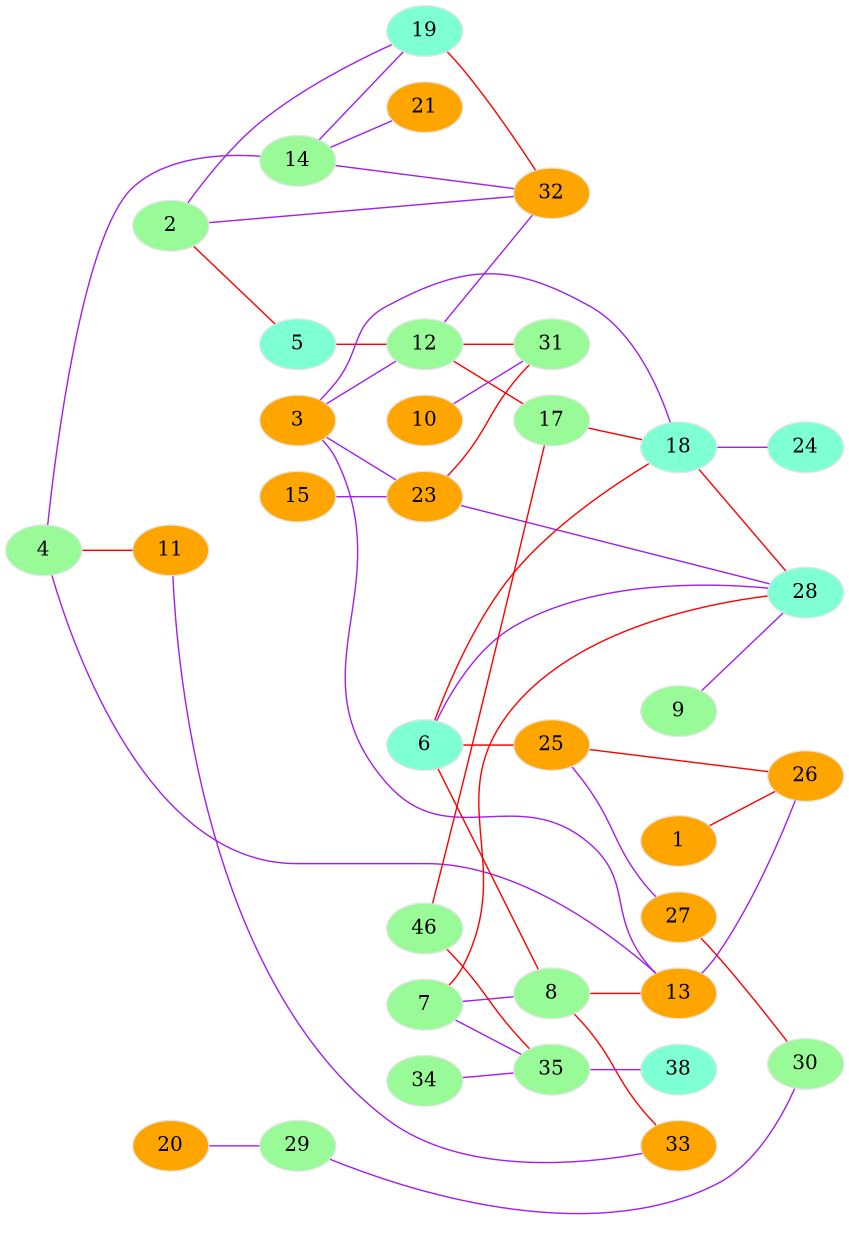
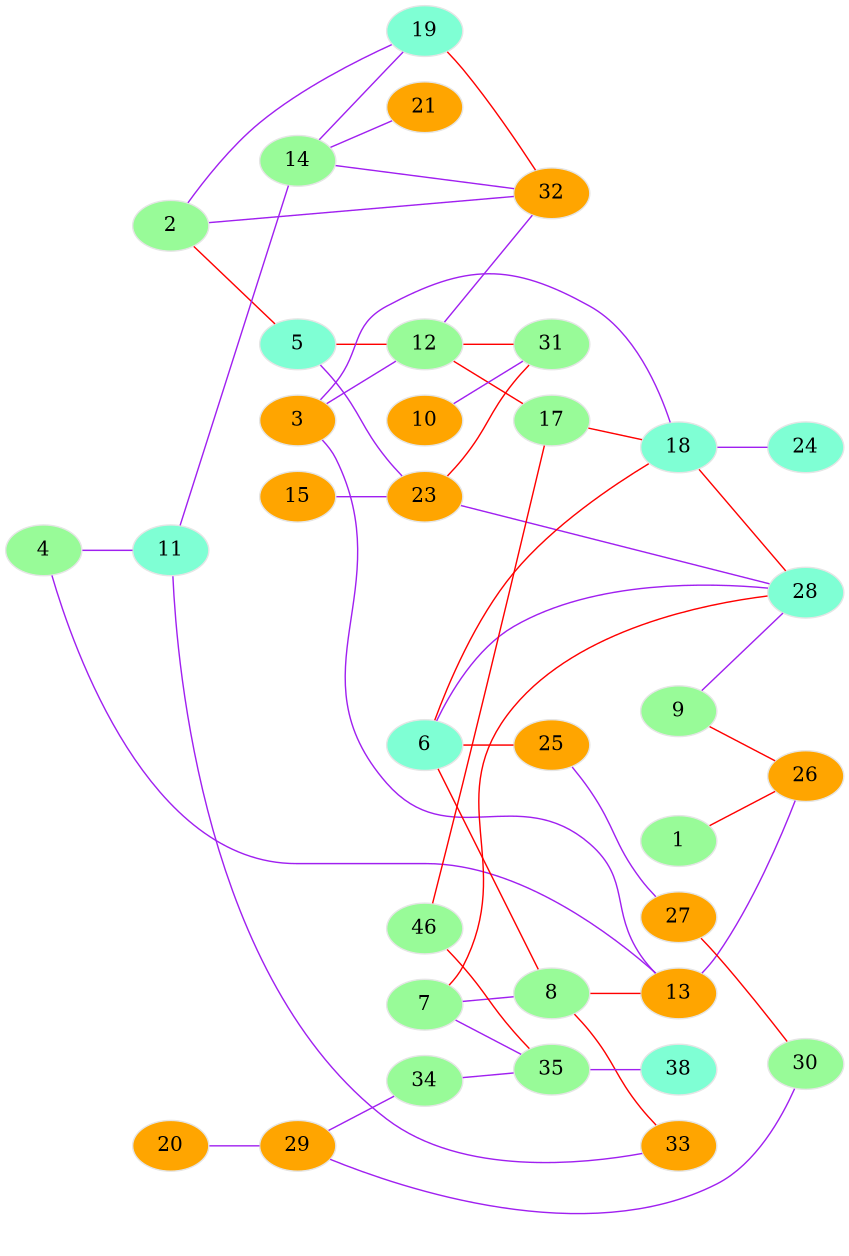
edge "14" -- "4": now "14" -- "11"
edge "3" -- "23": now "5" -- "23"
edge "4" -- "11": color red -> purple
node "11": fillcolor orange -> aquamarine
edge "25" -- "26": now "9" -- "26"
node "1": fillcolor orange -> palegreen
edge "34" -- "29": added
node "29": fillcolor palegreen -> orange
